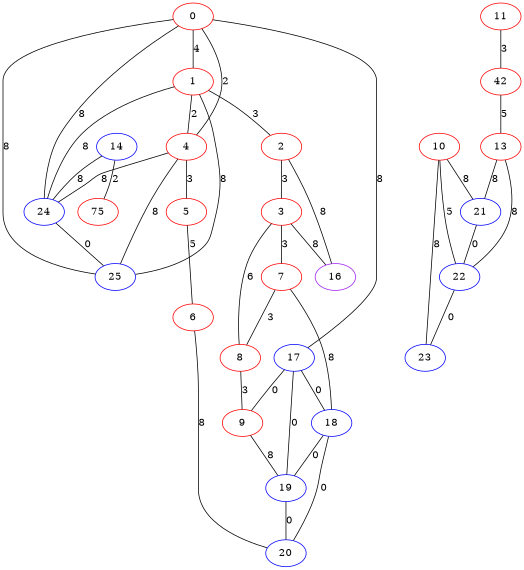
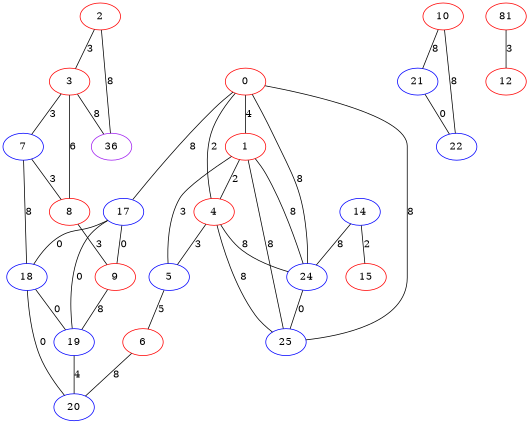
node "11": label "11" -> "81"
node "42": label "42" -> "12"
edge "1" -- "2": now "1" -- "5"
node "13": removed
node "75": label "75" -> "15"
node "5": color red -> blue
edge "10" -- "22": label "5" -> "8"
node "7": color red -> blue
node "16": label "16" -> "36"
node "23": removed
edge "19" -- "20": label "0" -> "4"
